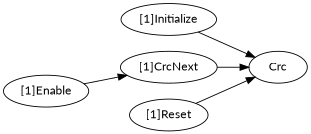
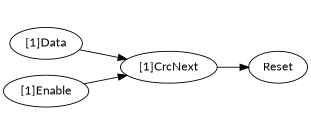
node "[1]Initialize": removed
node "[1]Data": added
node "Crc": label "Crc" -> "Reset"
node "[1]Reset": removed
